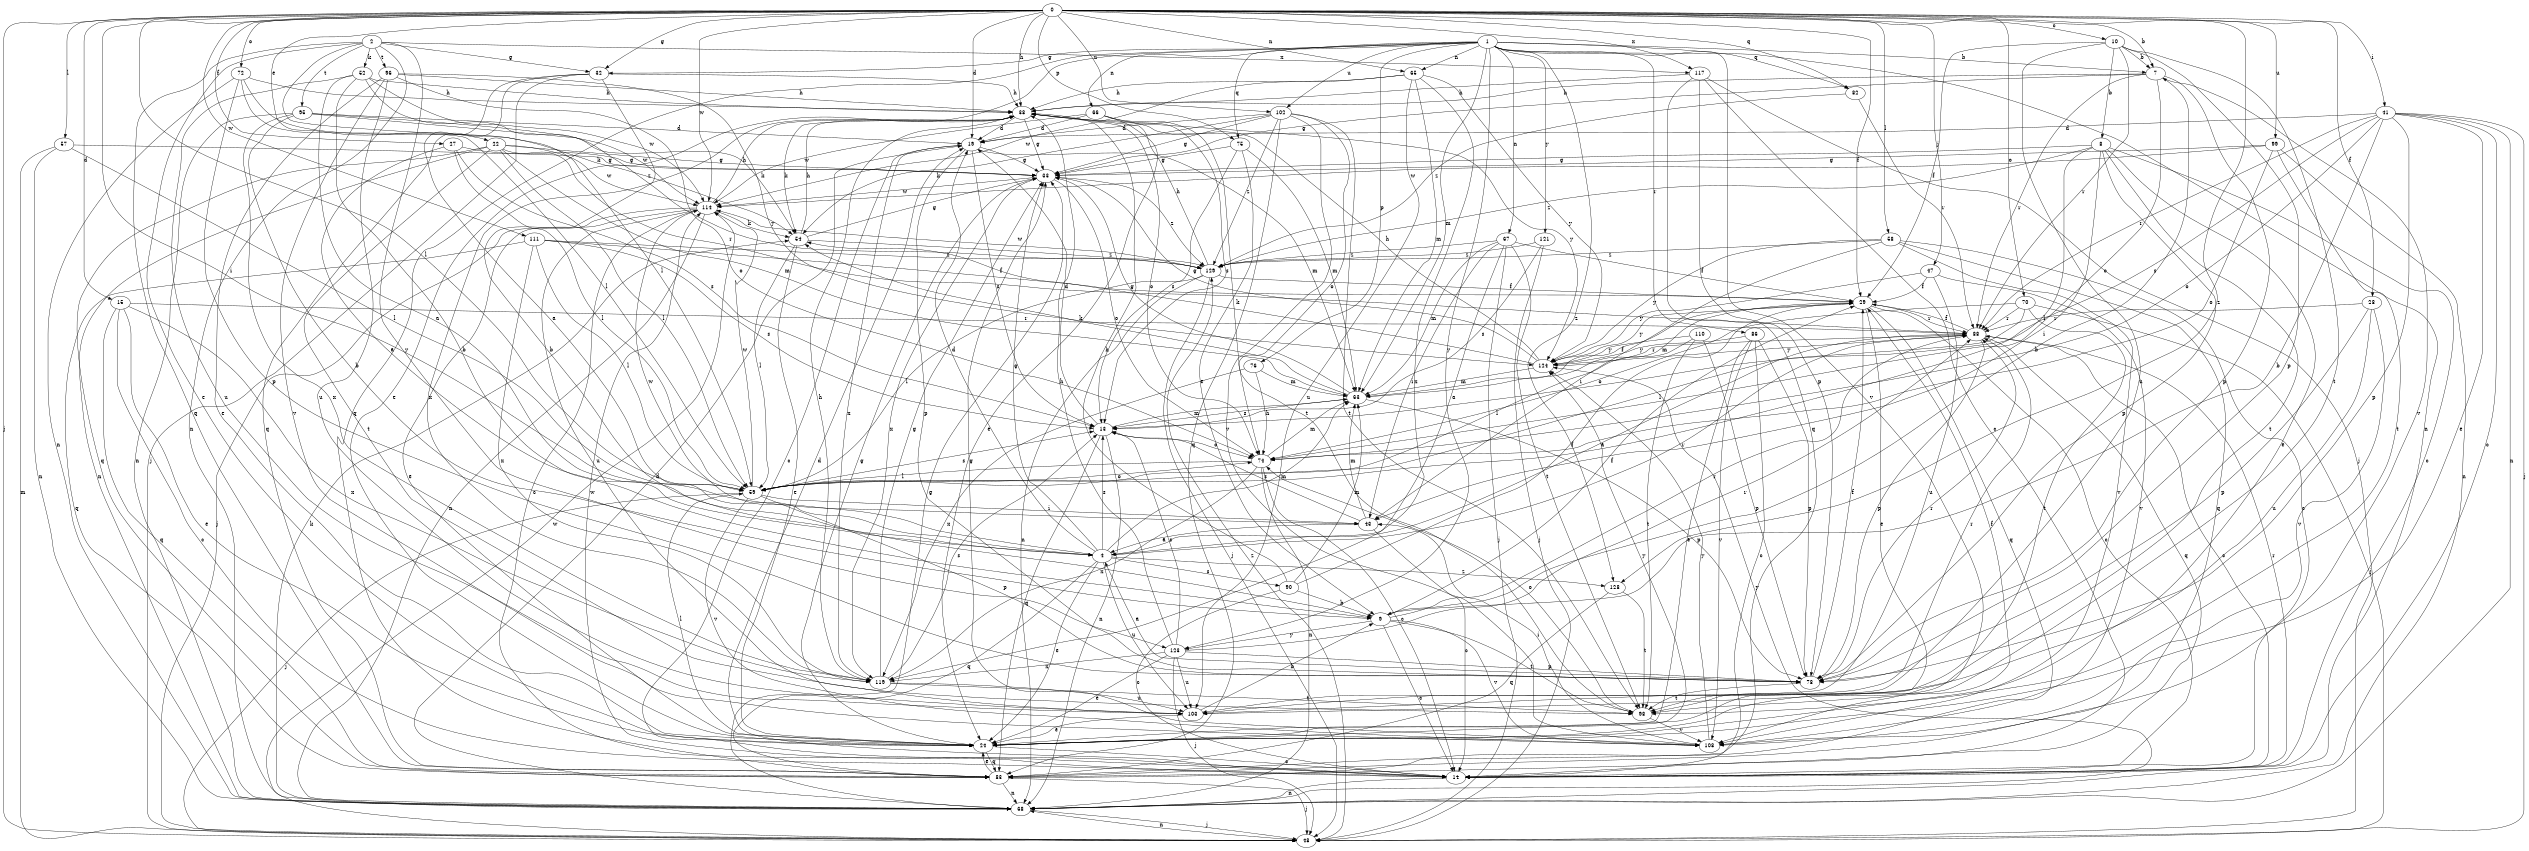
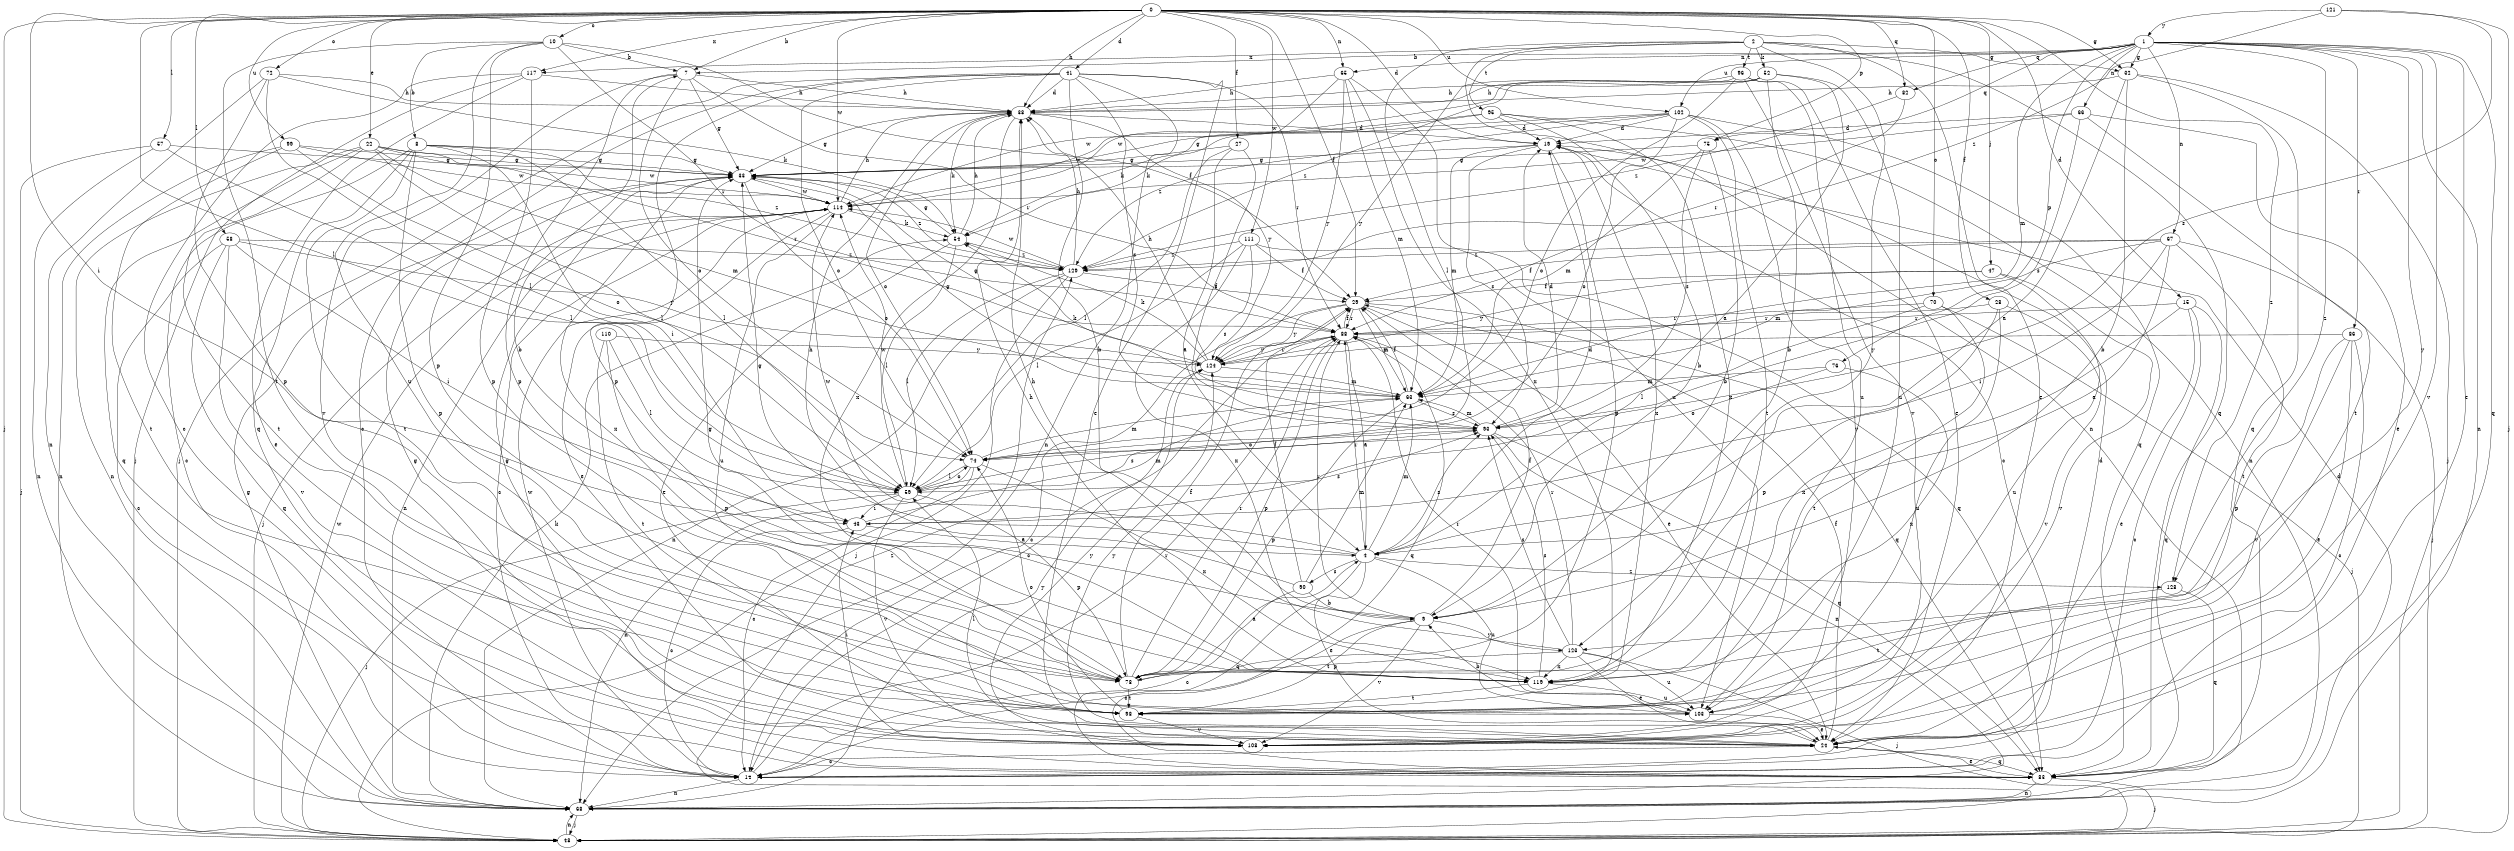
edge "0" -> "41": label "i" -> "d"
edge "1" -> "121": reversed
edge "41" -> "19": now "41" -> "38"
edge "70" -> "74": removed, label "o"
edge "75" -> "9": label "e" -> "b"
edge "76" -> "74": label "h" -> "o"
node "13": label "13" -> "93"
edge "57" -> "48": label "m" -> "j"
